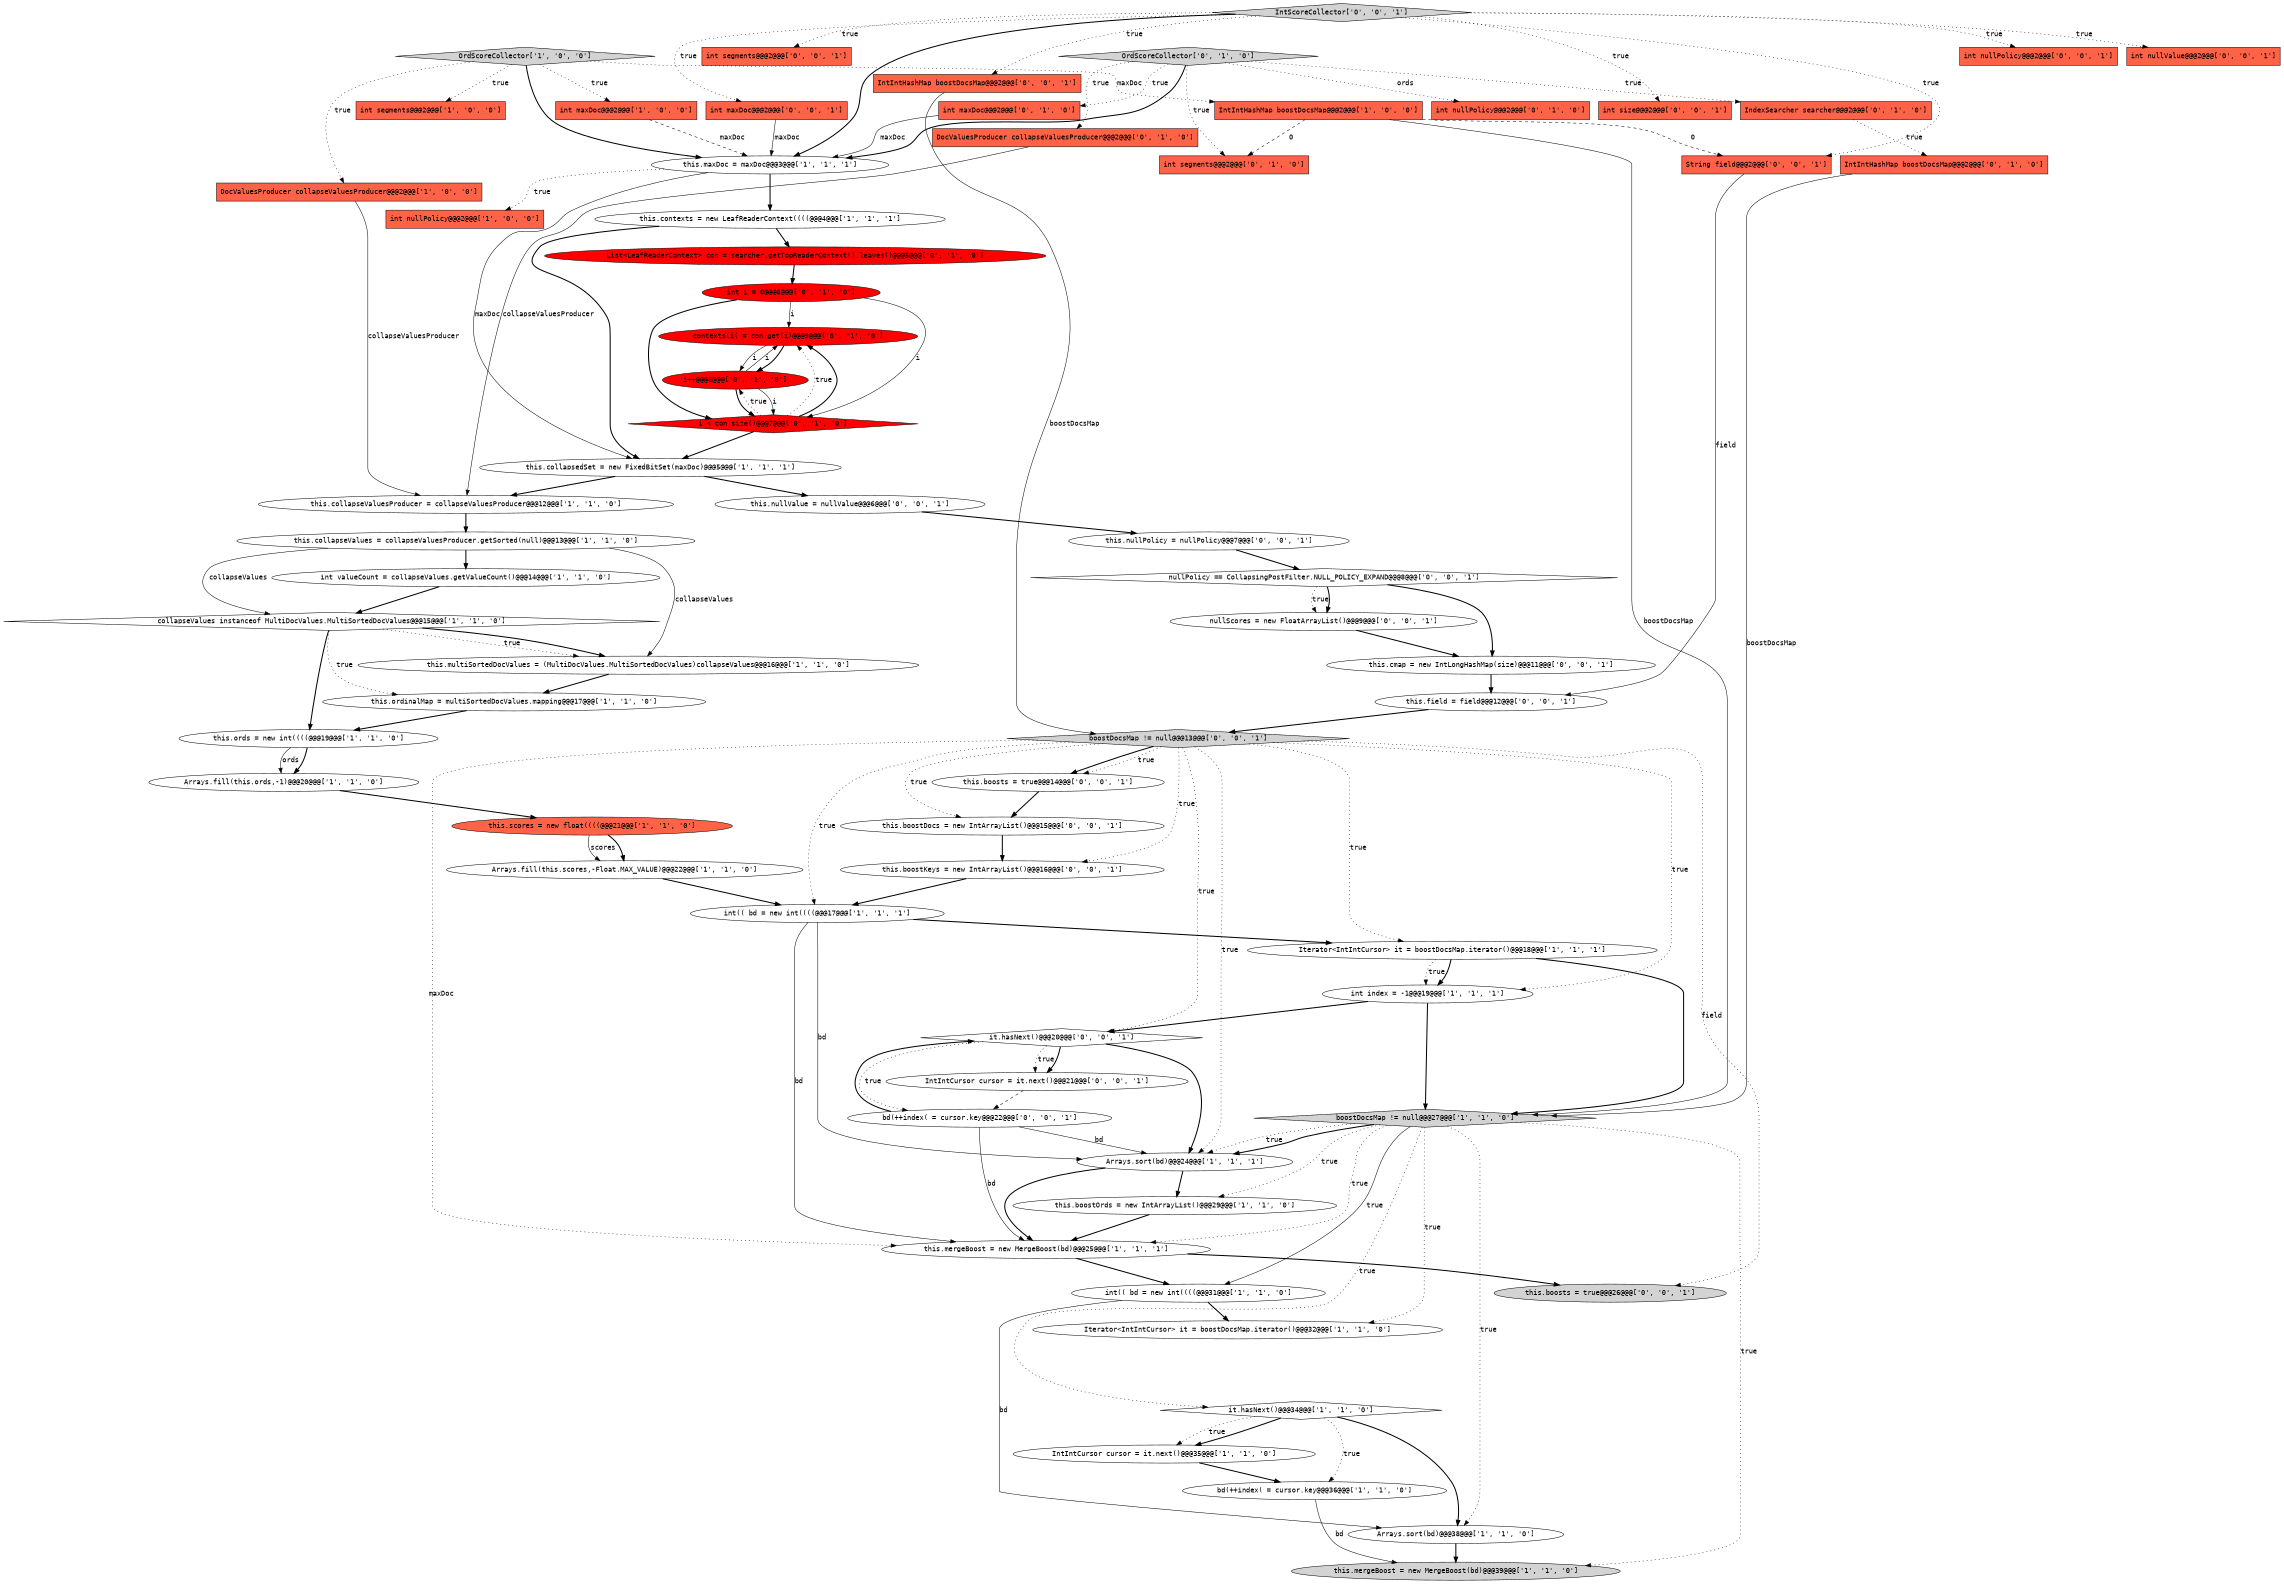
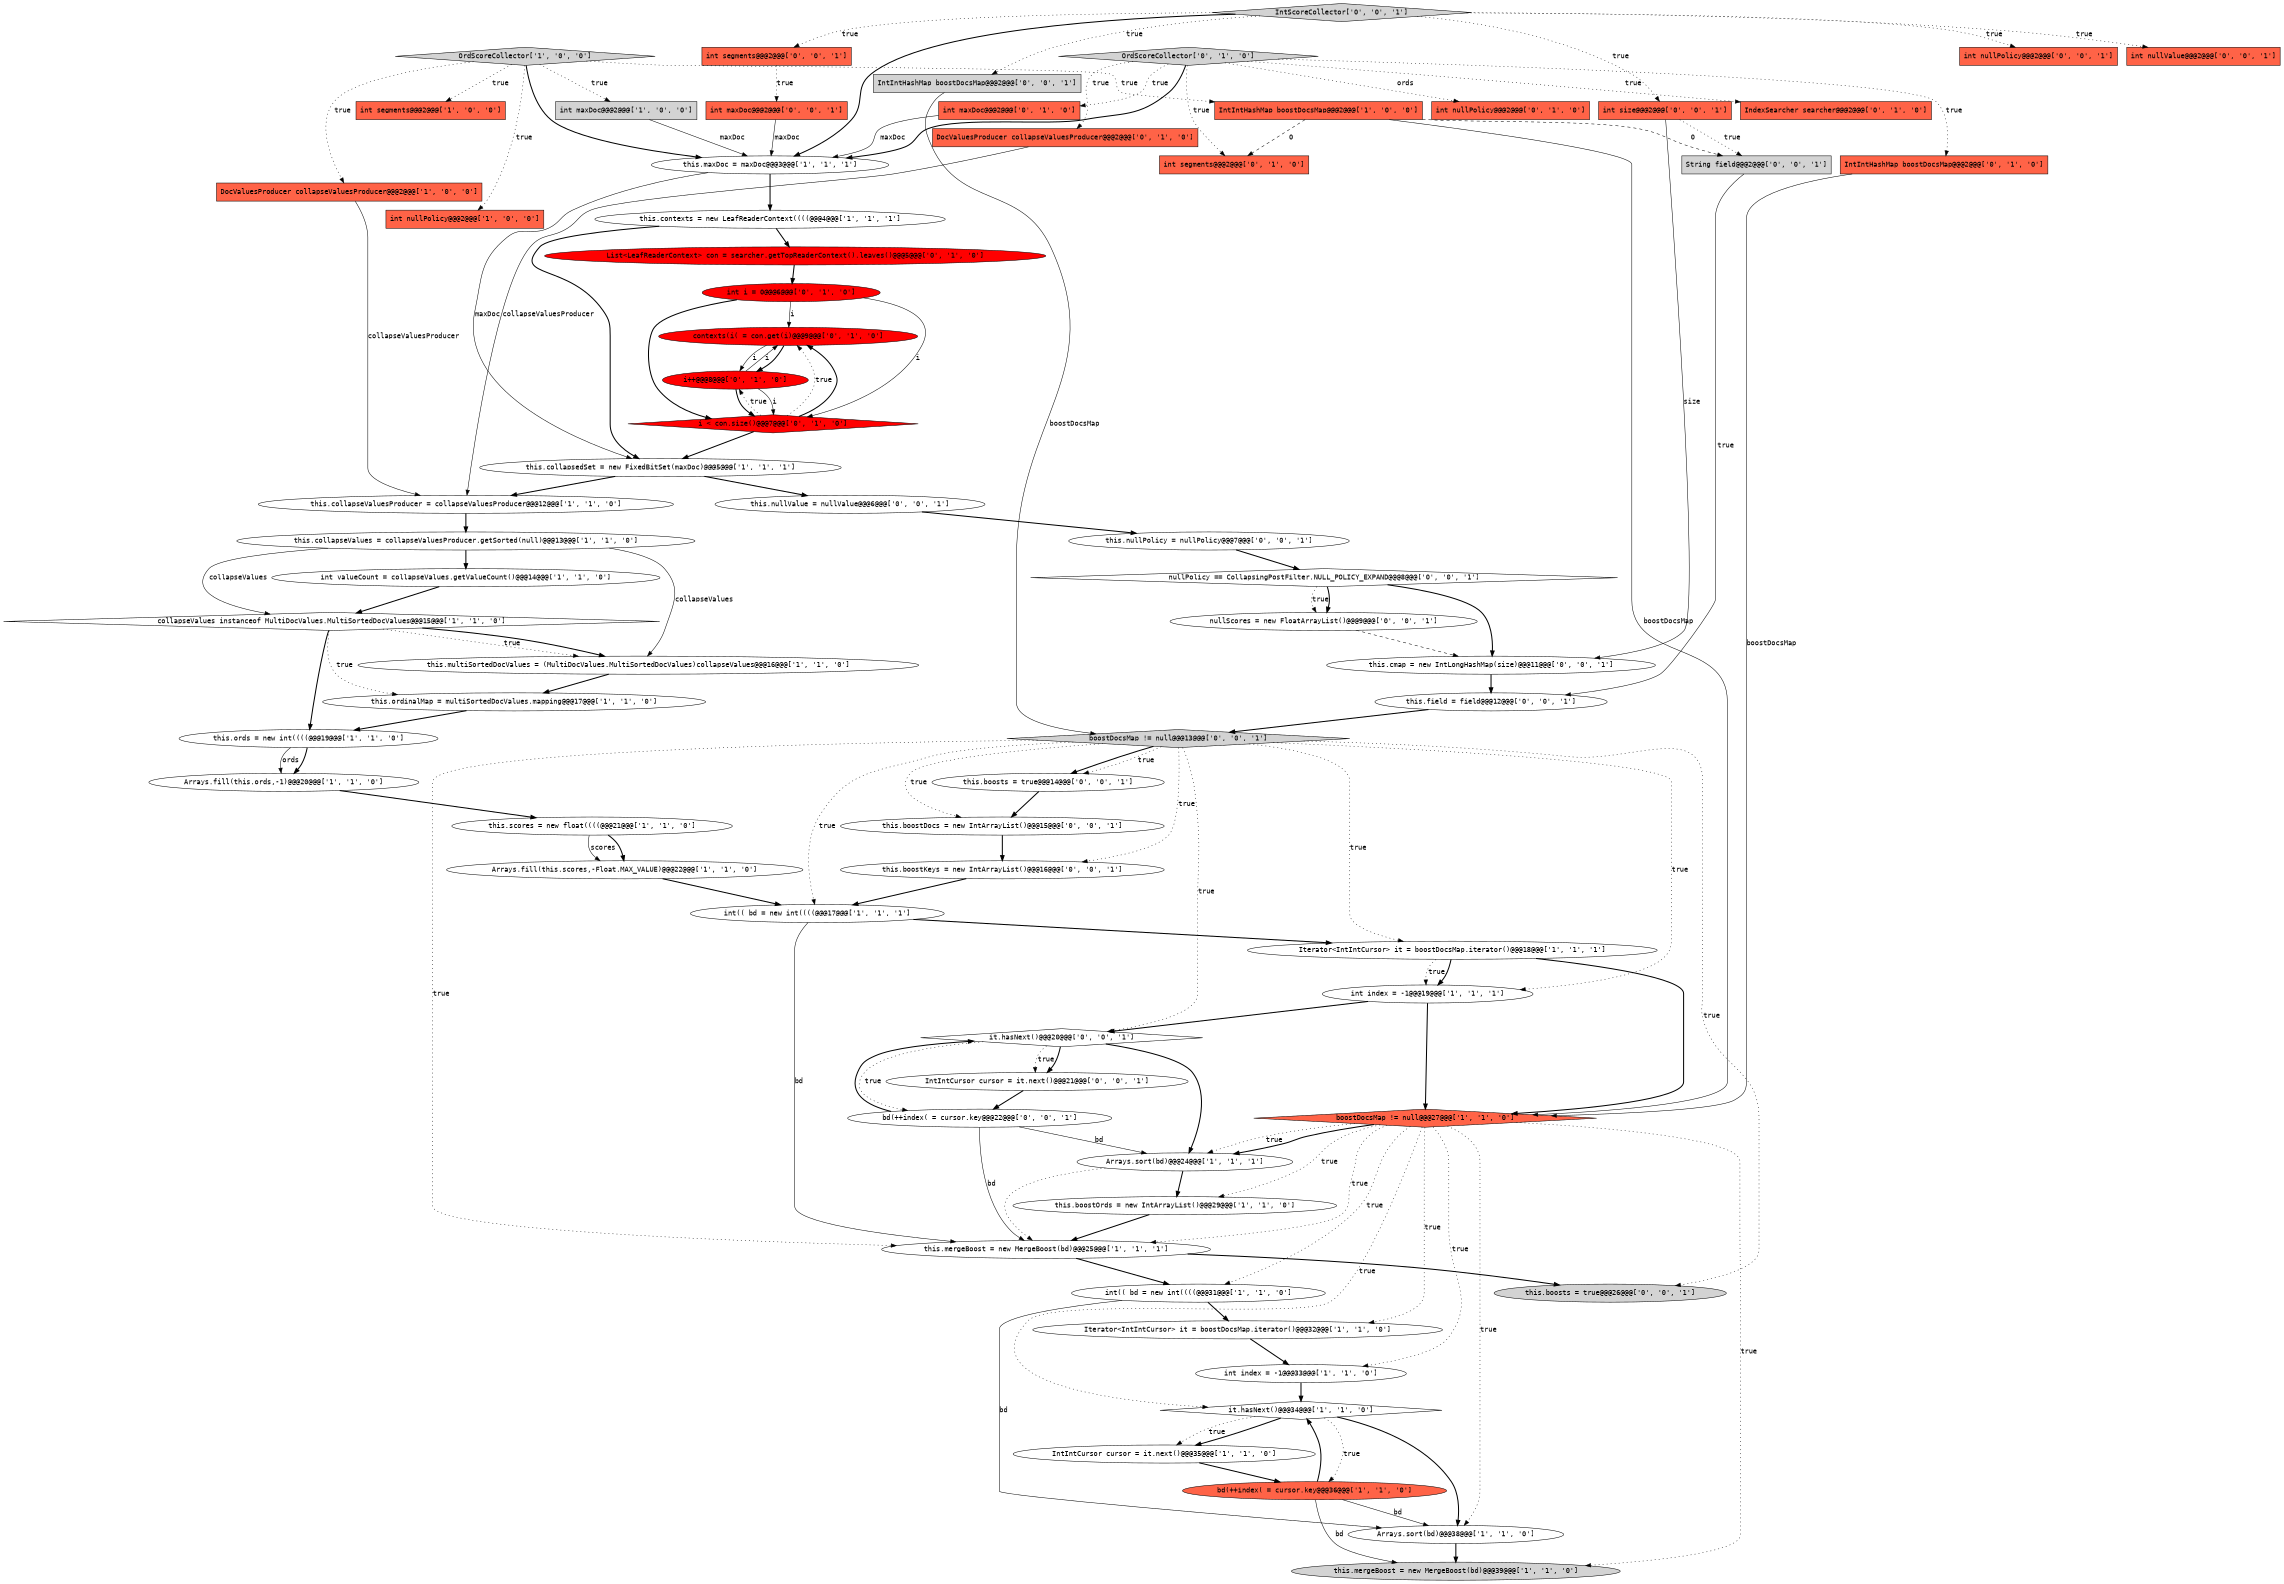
edge "IntScoreCollector['0', '0', '1']" -> "int maxDoc@@@2@@@['0', '0', '1']": now "int segments@@@2@@@['0', '0', '1']" -> "int maxDoc@@@2@@@['0', '0', '1']"
edge "IntScoreCollector['0', '0', '1']" -> "String field@@@2@@@['0', '0', '1']": now "int size@@@2@@@['0', '0', '1']" -> "String field@@@2@@@['0', '0', '1']"
node "IntIntHashMap boostDocsMap@@@2@@@['0', '0', '1']": fillcolor tomato -> lightgray
edge "OrdScoreCollector['1', '0', '0']" -> "IntIntHashMap boostDocsMap@@@2@@@['1', '0', '0']": label "maxDoc" -> "true"
node "int maxDoc@@@2@@@['1', '0', '0']": fillcolor tomato -> lightgray
edge "int maxDoc@@@2@@@['1', '0', '0']" -> "this.maxDoc = maxDoc@@@3@@@['1', '1', '1']": style dashed -> solid
edge "IndexSearcher searcher@@@2@@@['0', '1', '0']" -> "IntIntHashMap boostDocsMap@@@2@@@['0', '1', '0']": now "OrdScoreCollector['0', '1', '0']" -> "IntIntHashMap boostDocsMap@@@2@@@['0', '1', '0']"
node "String field@@@2@@@['0', '0', '1']": fillcolor tomato -> lightgray
edge "this.maxDoc = maxDoc@@@3@@@['1', '1', '1']" -> "int nullPolicy@@@2@@@['1', '0', '0']": now "OrdScoreCollector['1', '0', '0']" -> "int nullPolicy@@@2@@@['1', '0', '0']"
edge "int size@@@2@@@['0', '0', '1']" -> "this.cmap = new IntLongHashMap(size)@@@11@@@['0', '0', '1']": added, label "size"
edge "String field@@@2@@@['0', '0', '1']" -> "this.field = field@@@12@@@['0', '0', '1']": label "field" -> "true"
edge "nullScores = new FloatArrayList()@@@9@@@['0', '0', '1']" -> "this.cmap = new IntLongHashMap(size)@@@11@@@['0', '0', '1']": style bold -> dashed
node "this.scores = new float((((@@@21@@@['1', '1', '0']": fillcolor tomato -> white
edge "boostDocsMap != null@@@13@@@['0', '0', '1']" -> "Arrays.sort(bd)@@@24@@@['1', '1', '1']": removed, label "true"
edge "boostDocsMap != null@@@13@@@['0', '0', '1']" -> "this.mergeBoost = new MergeBoost(bd)@@@25@@@['1', '1', '1']": label "maxDoc" -> "true"
edge "boostDocsMap != null@@@13@@@['0', '0', '1']" -> "this.boosts = true@@@26@@@['0', '0', '1']": label "field" -> "true"
edge "IntIntCursor cursor = it.next()@@@21@@@['0', '0', '1']" -> "bd(++index( = cursor.key@@@22@@@['0', '0', '1']": style dashed -> bold
node "boostDocsMap != null@@@27@@@['1', '1', '0']": fillcolor lightgray -> tomato
edge "int(( bd = new int((((@@@17@@@['1', '1', '1']" -> "Arrays.sort(bd)@@@24@@@['1', '1', '1']": removed, label "bd"
edge "Arrays.sort(bd)@@@24@@@['1', '1', '1']" -> "this.mergeBoost = new MergeBoost(bd)@@@25@@@['1', '1', '1']": style bold -> dotted
edge "boostDocsMap != null@@@27@@@['1', '1', '0']" -> "int(( bd = new int((((@@@31@@@['1', '1', '0']": style solid -> dotted
node "int index = -1@@@33@@@['1', '1', '0']": added
edge "bd(++index( = cursor.key@@@36@@@['1', '1', '0']" -> "it.hasNext()@@@34@@@['1', '1', '0']": added
node "bd(++index( = cursor.key@@@36@@@['1', '1', '0']": fillcolor white -> tomato
edge "bd(++index( = cursor.key@@@36@@@['1', '1', '0']" -> "Arrays.sort(bd)@@@38@@@['1', '1', '0']": added, label "bd"
